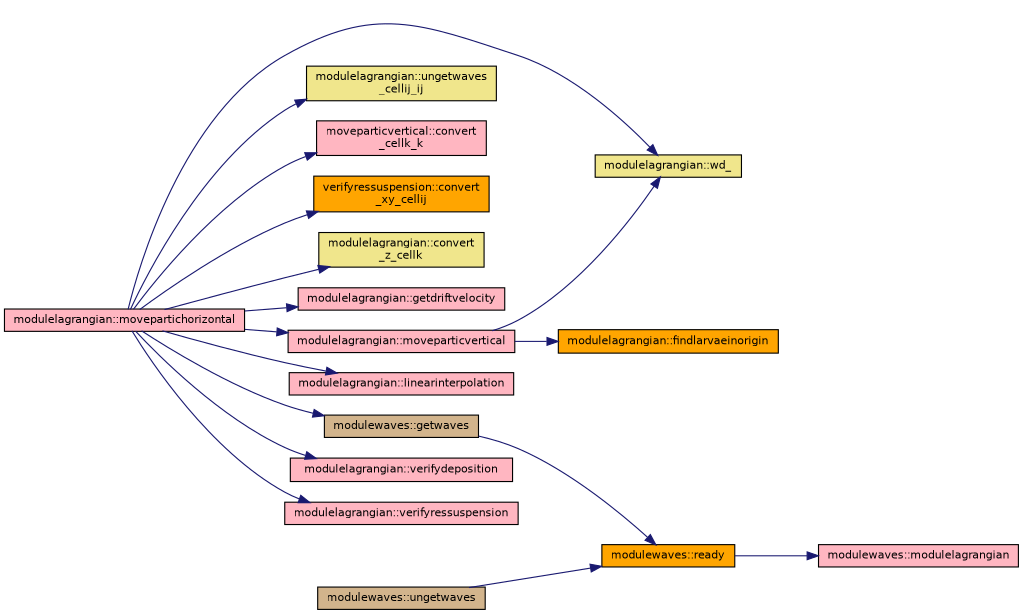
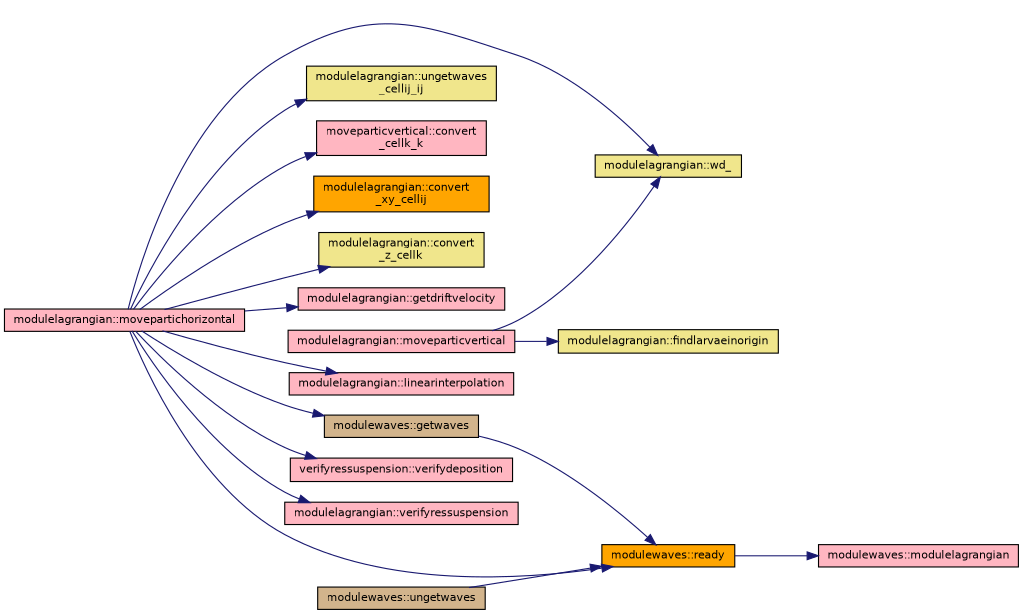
node "verifyressuspension::convert _xy_cellij": label "verifyressuspension::convert _xy_cellij" -> "modulelagrangian::convert _xy_cellij"
edge "modulelagrangian::movepartichorizontal" -> "modulelagrangian::moveparticvertical": now "modulelagrangian::movepartichorizontal" -> "modulewaves::ready"
node "modulelagrangian::findlarvaeinorigin": fillcolor orange -> khaki
node "modulelagrangian::verifydeposition": label "modulelagrangian::verifydeposition" -> "verifyressuspension::verifydeposition"
